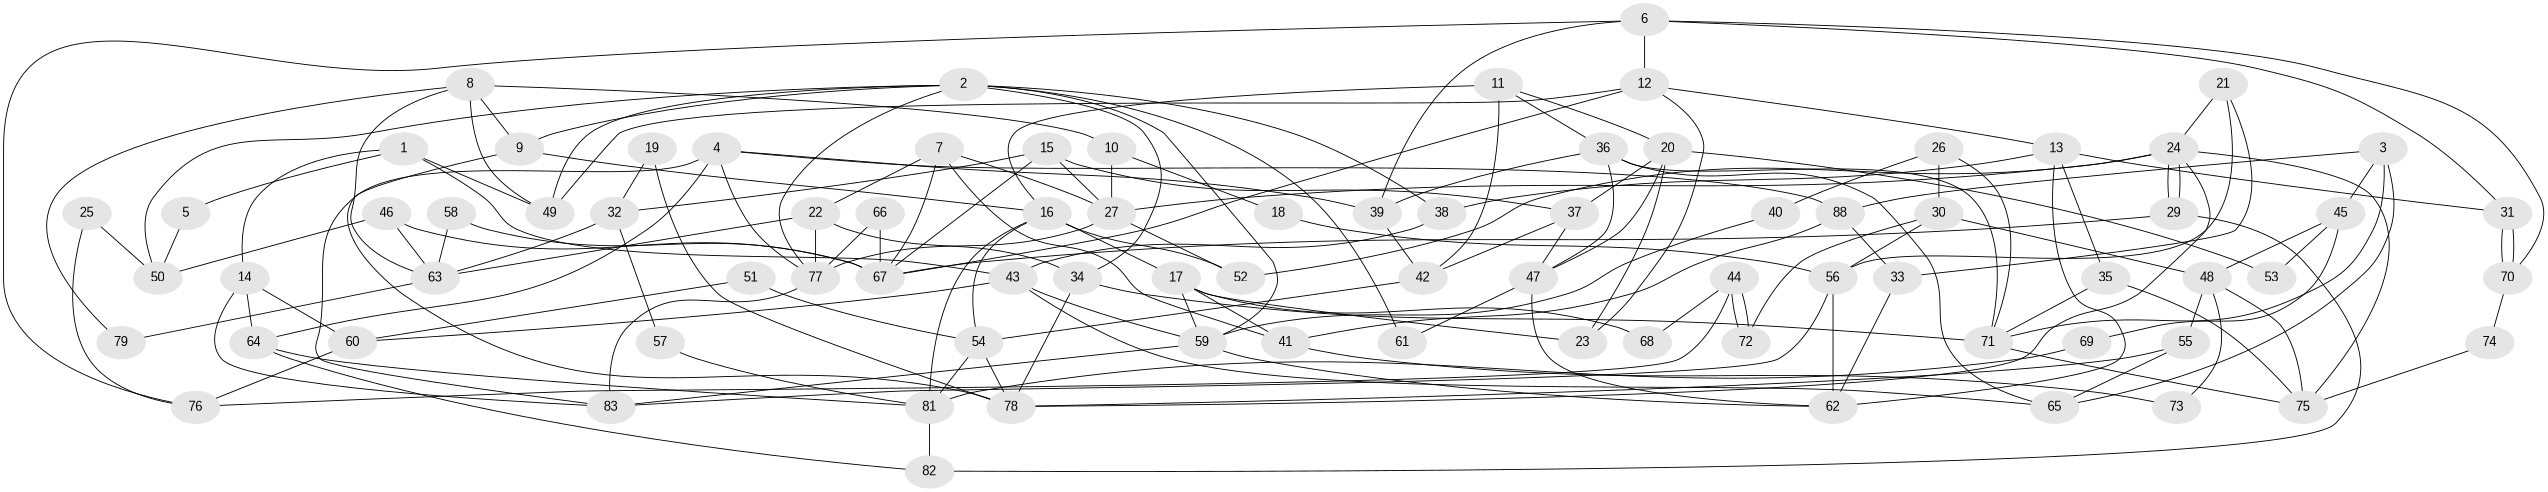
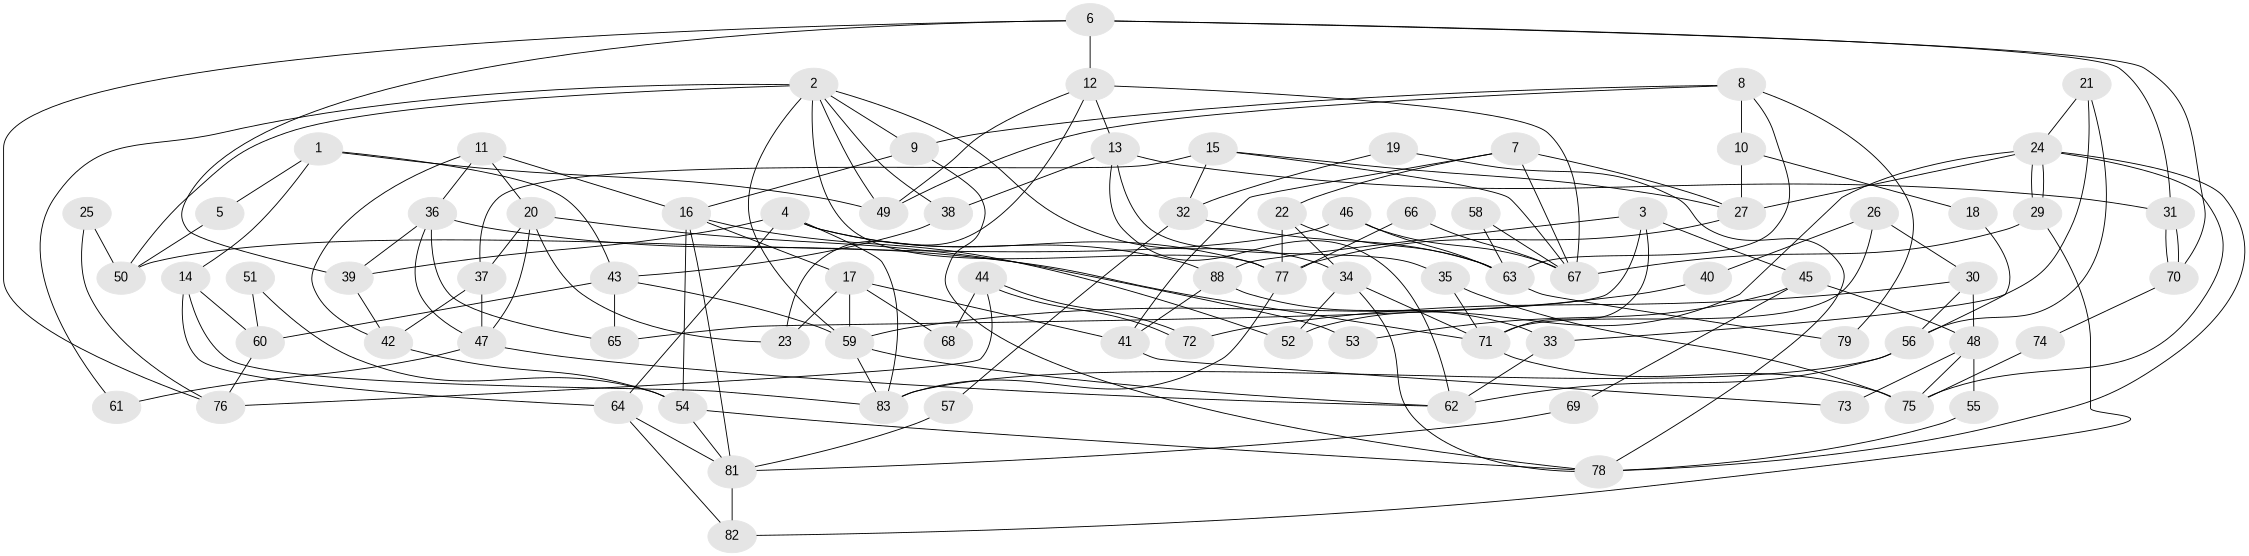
edge "27" -- "52": now "34" -- "52"
edge "55" -- "65": removed
